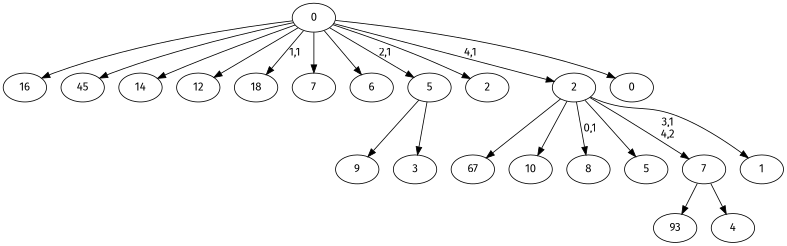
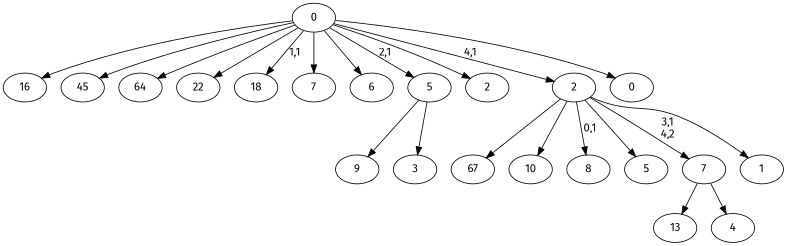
node "14": label "14" -> "64"
node "12": label "12" -> "22"
node "93": label "93" -> "13"
